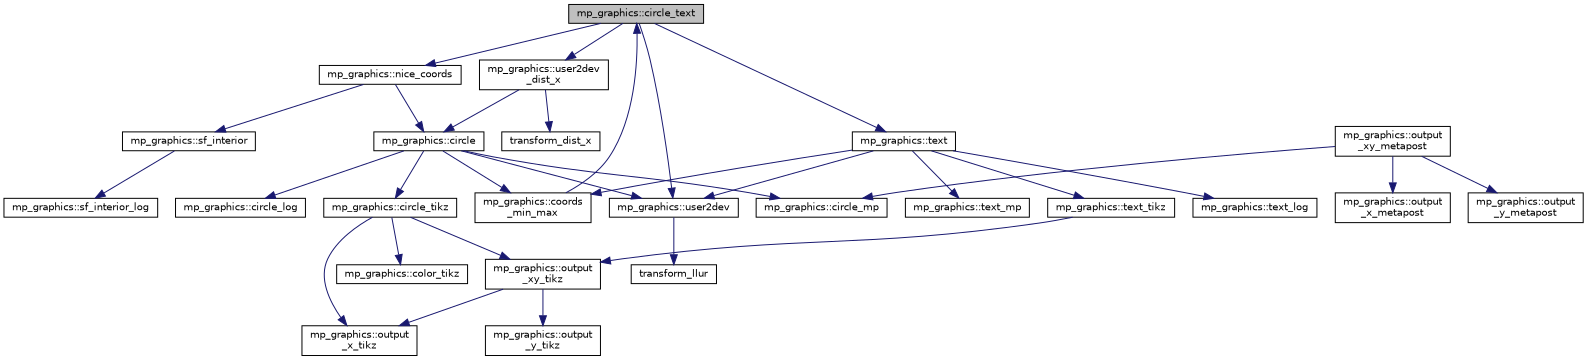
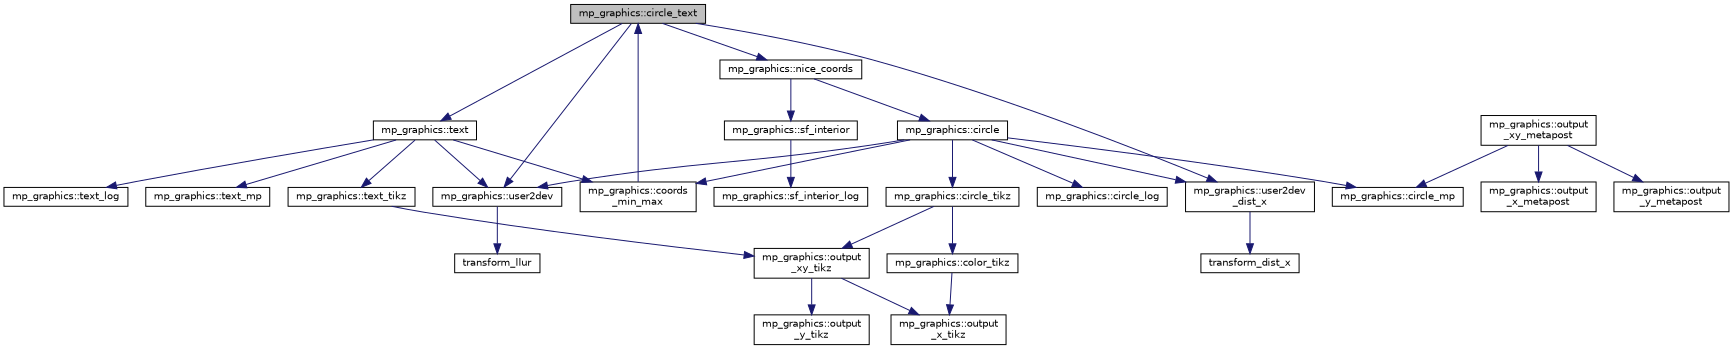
edge "mp_graphics::user2dev _dist_x" -> "mp_graphics::circle": reversed
edge "mp_graphics::circle_tikz" -> "mp_graphics::output _x_tikz": now "mp_graphics::color_tikz" -> "mp_graphics::output _x_tikz"
